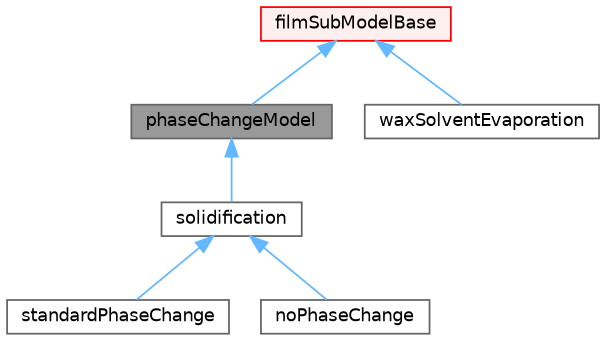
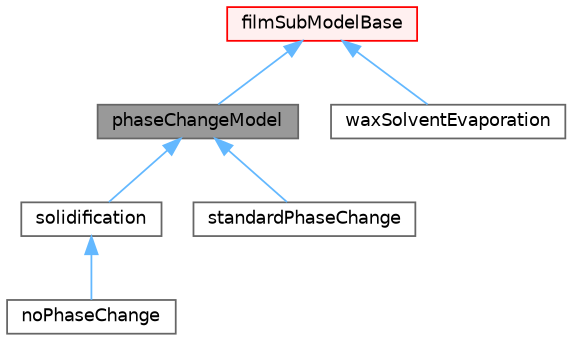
edge "standardPhaseChange" -> "solidification": now "standardPhaseChange" -> "phaseChangeModel"
